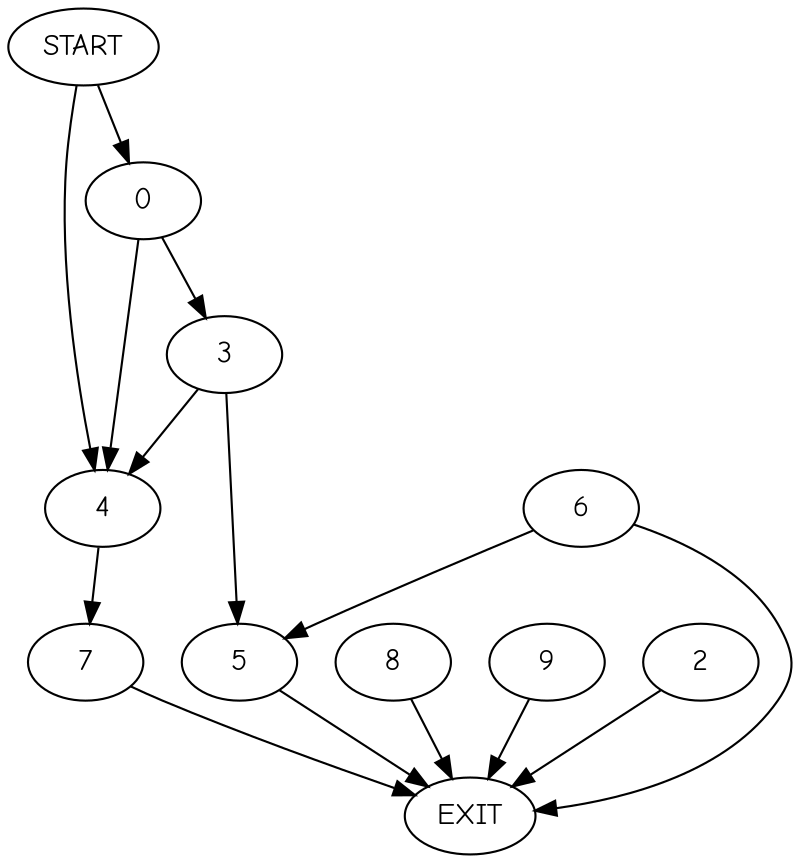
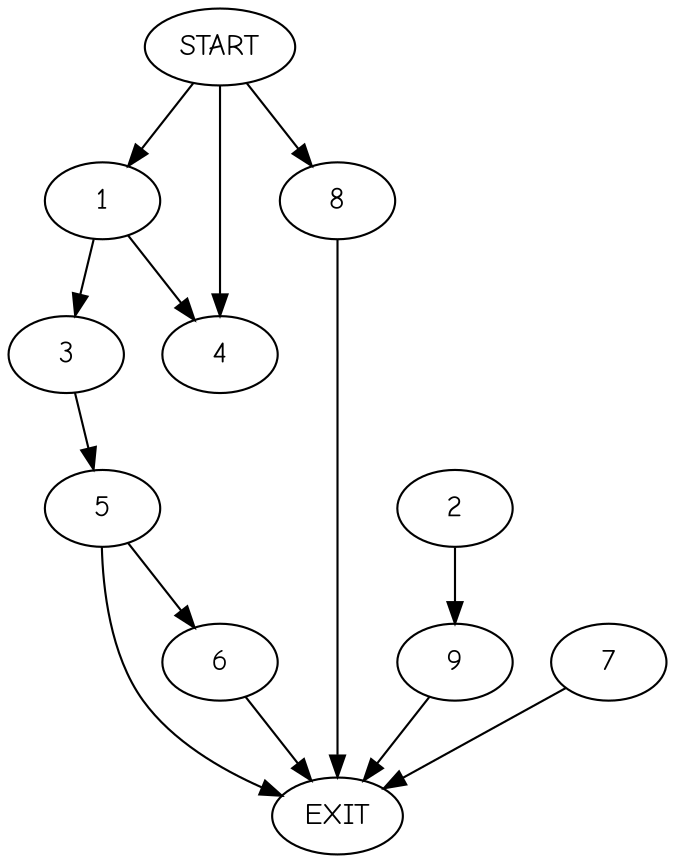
edge "START" -> "8": added
node "0": label "0" -> "1"
edge "3" -> "4": removed
edge "4" -> "7": removed
edge "6" -> "5": reversed
edge "2" -> "EXIT": now "2" -> "9"
